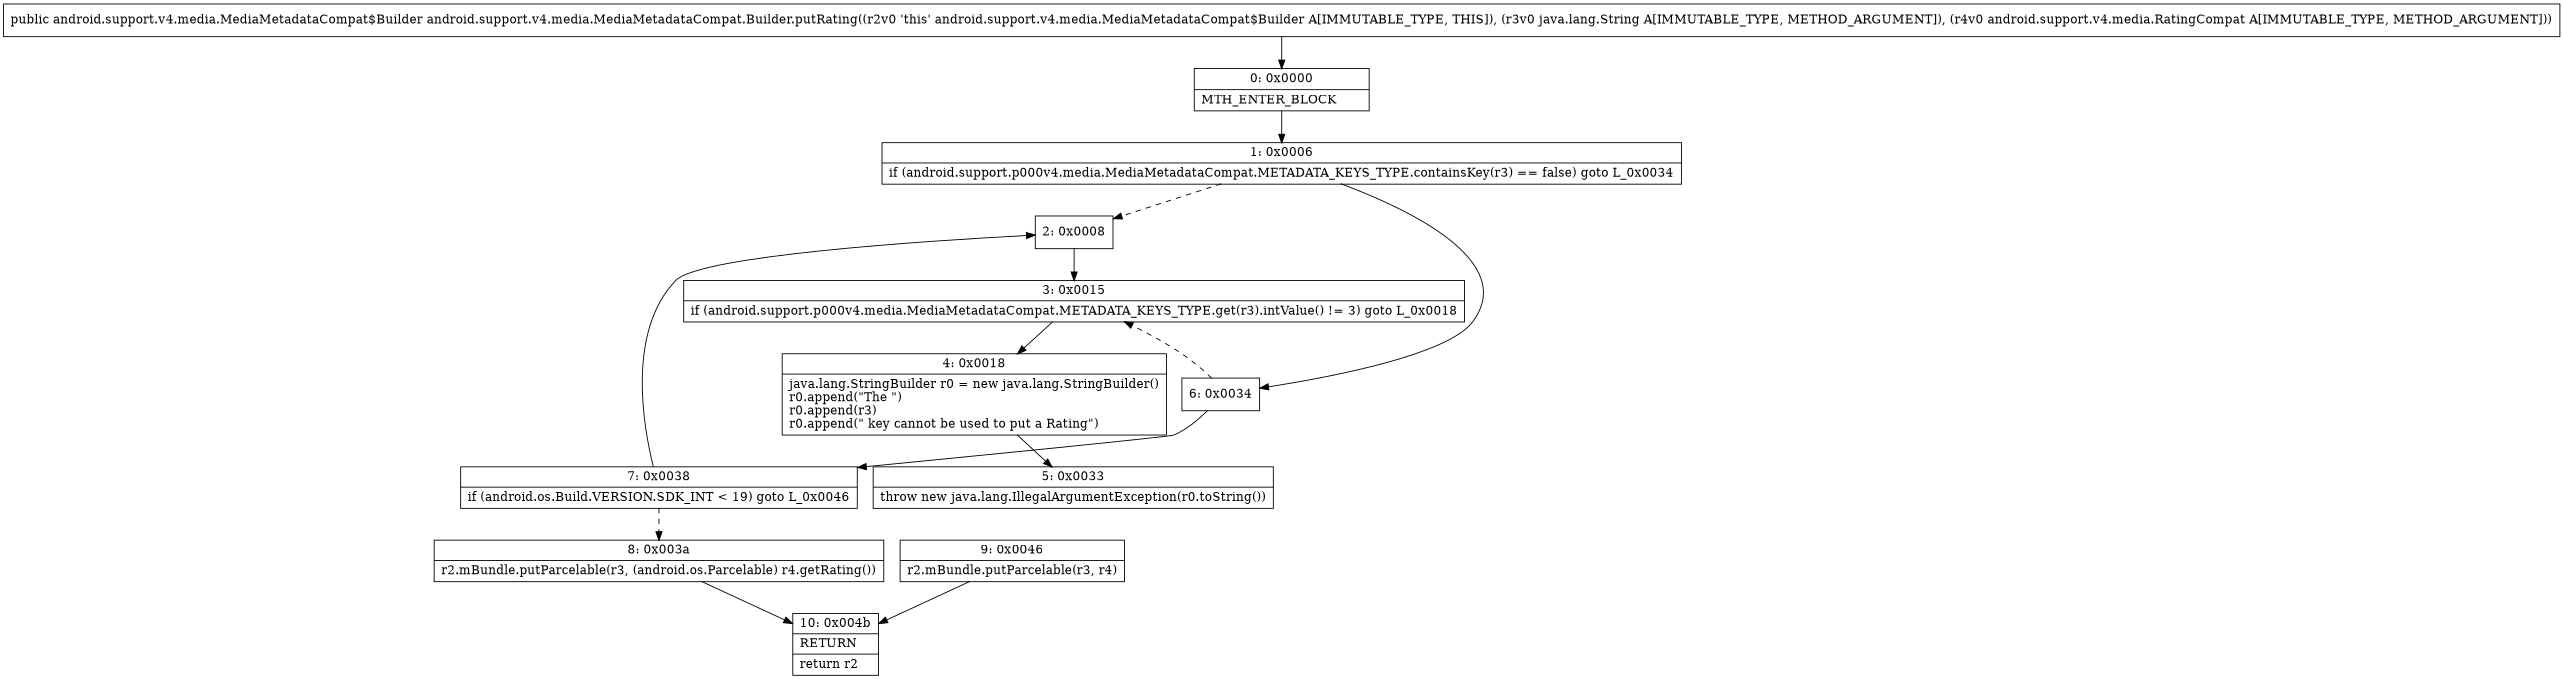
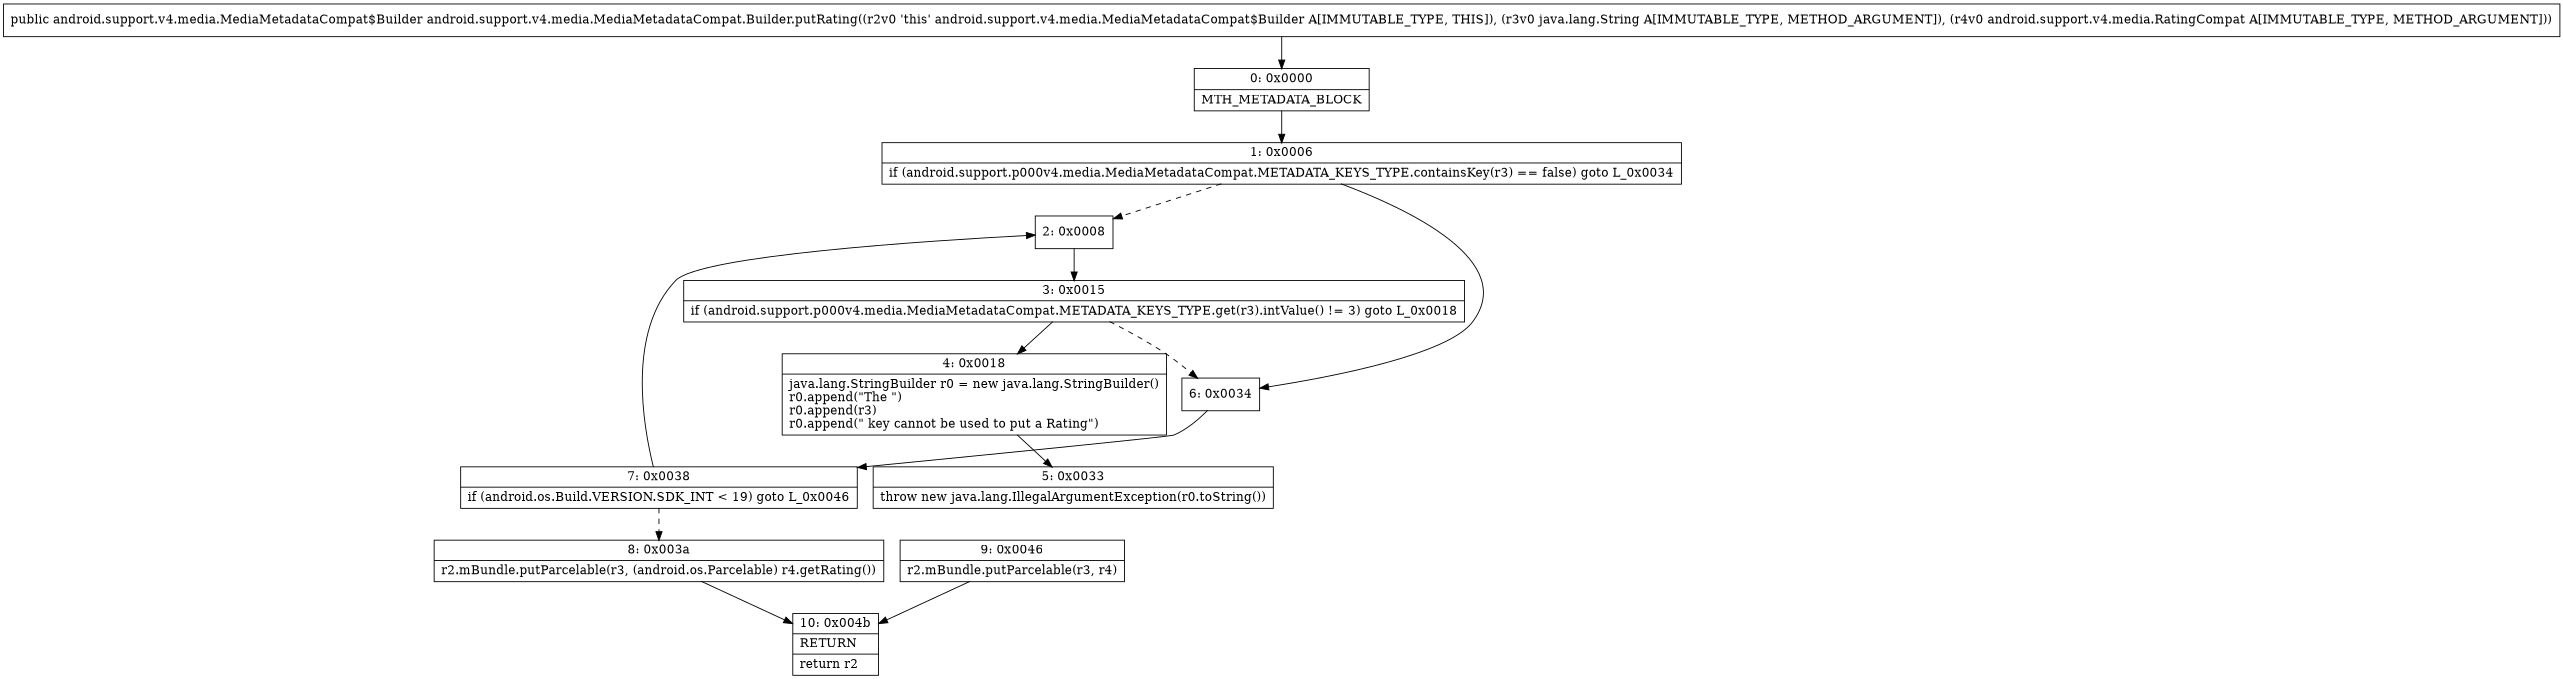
node "0: 0x0000": text "MTH_ENTER_BLOCK" -> "MTH_METADATA_BLOCK"
edge "6: 0x0034" -> "3: 0x0015": reversed
